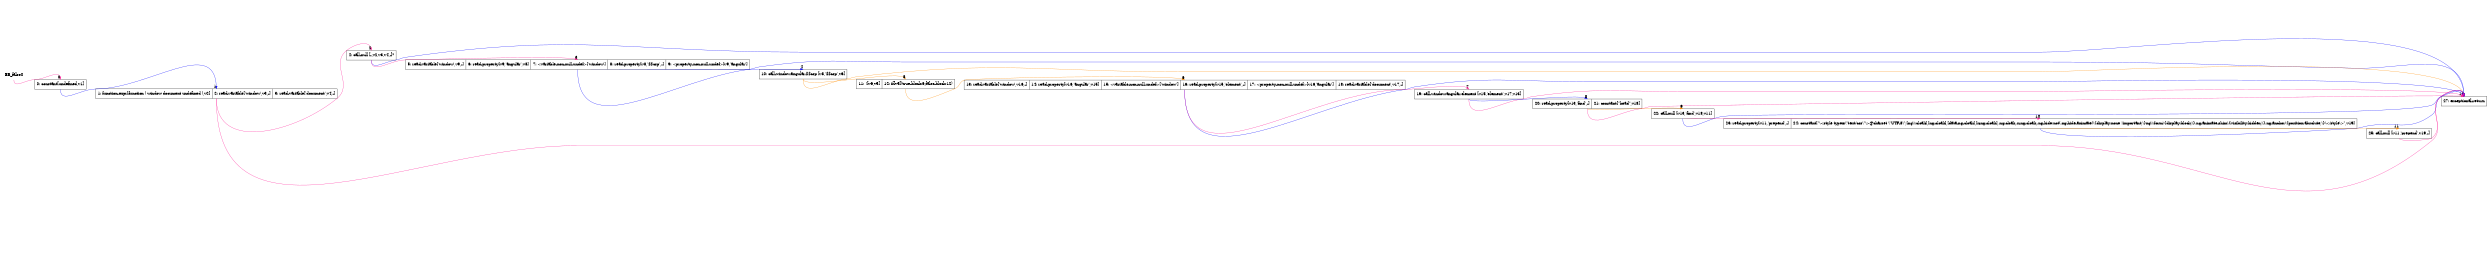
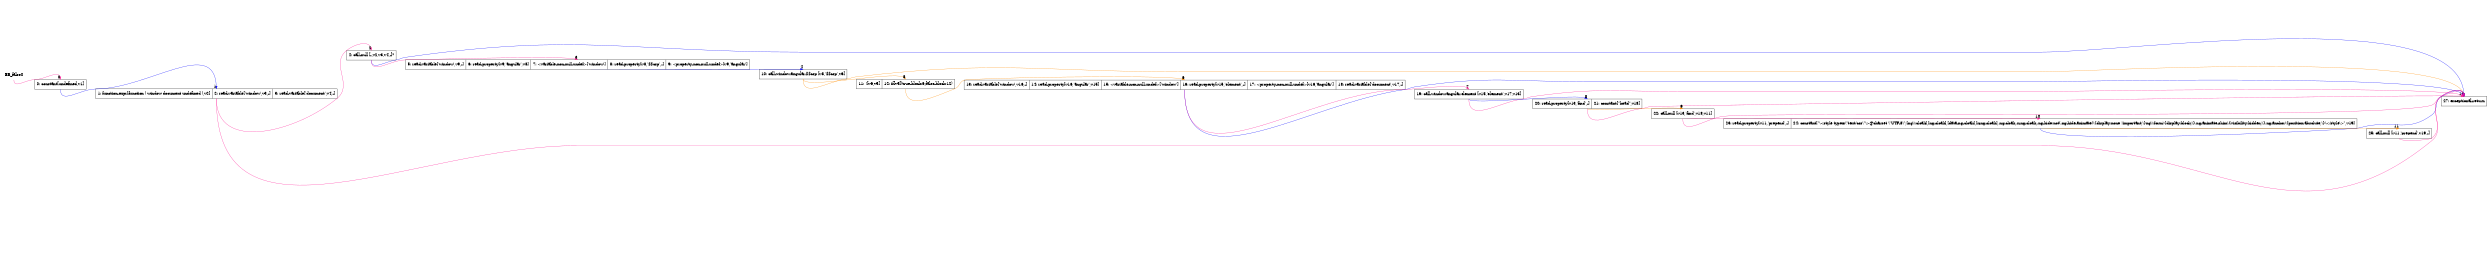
edge "5: read-variable['window',v9,-]" -> "27: exceptional-return": removed
edge "22: call-null [v13,'find',v18,v11]" -> "27: exceptional-return": color blue -> deeppink
